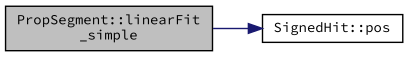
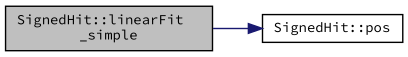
node "PropSegment::linearFit _simple": label "PropSegment::linearFit _simple" -> "SignedHit::linearFit _simple"
